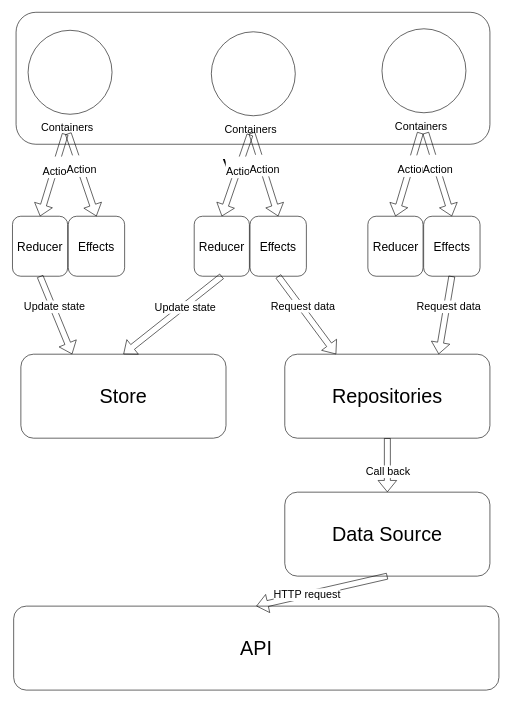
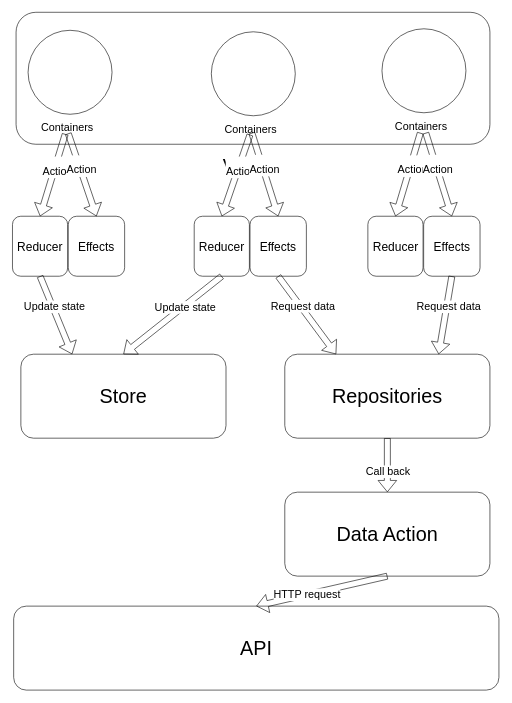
node "Data Source": label "Data Source" -> "Data Action"
